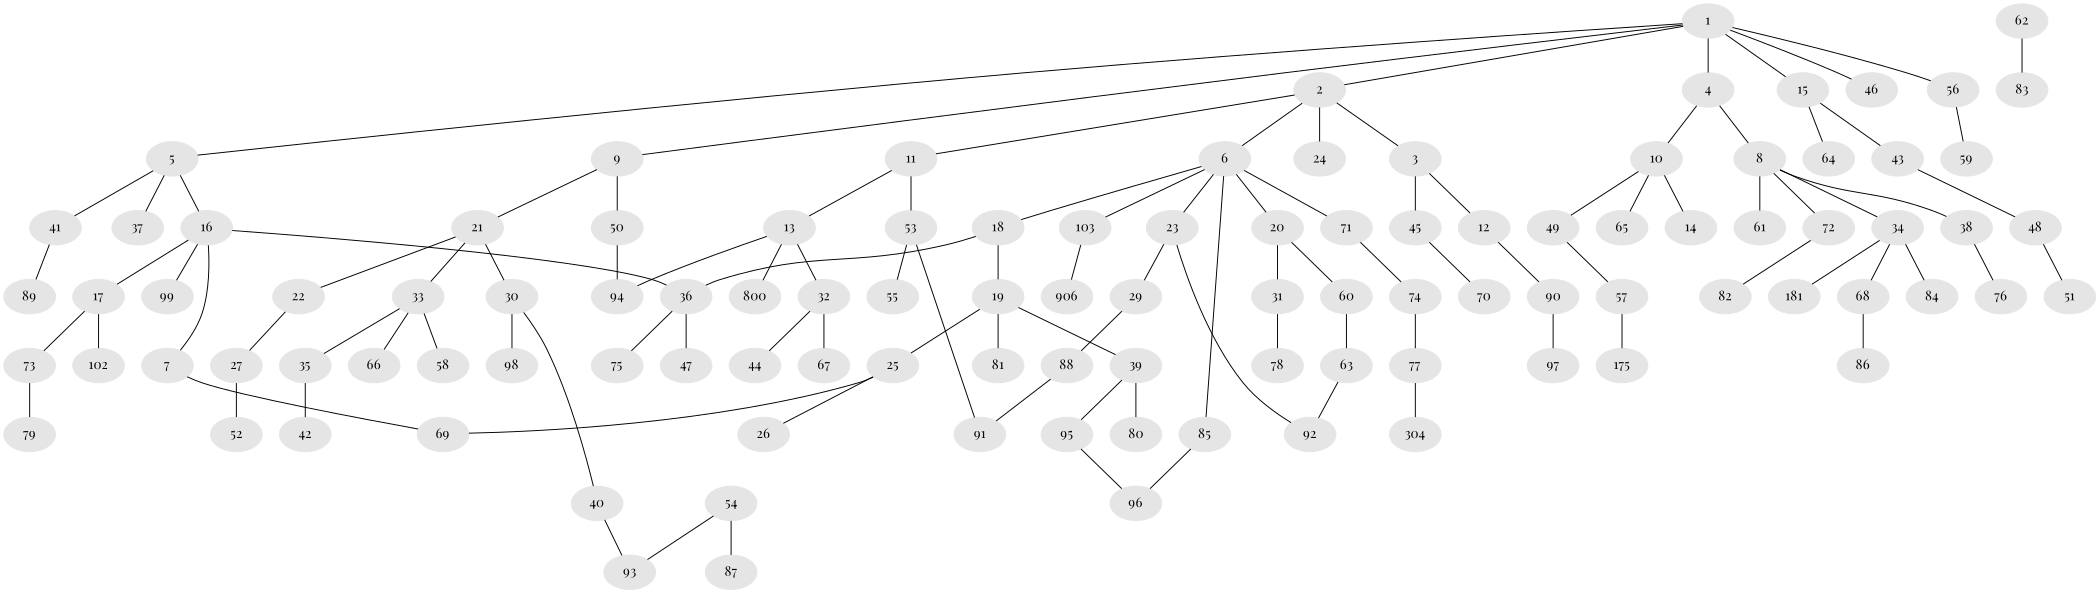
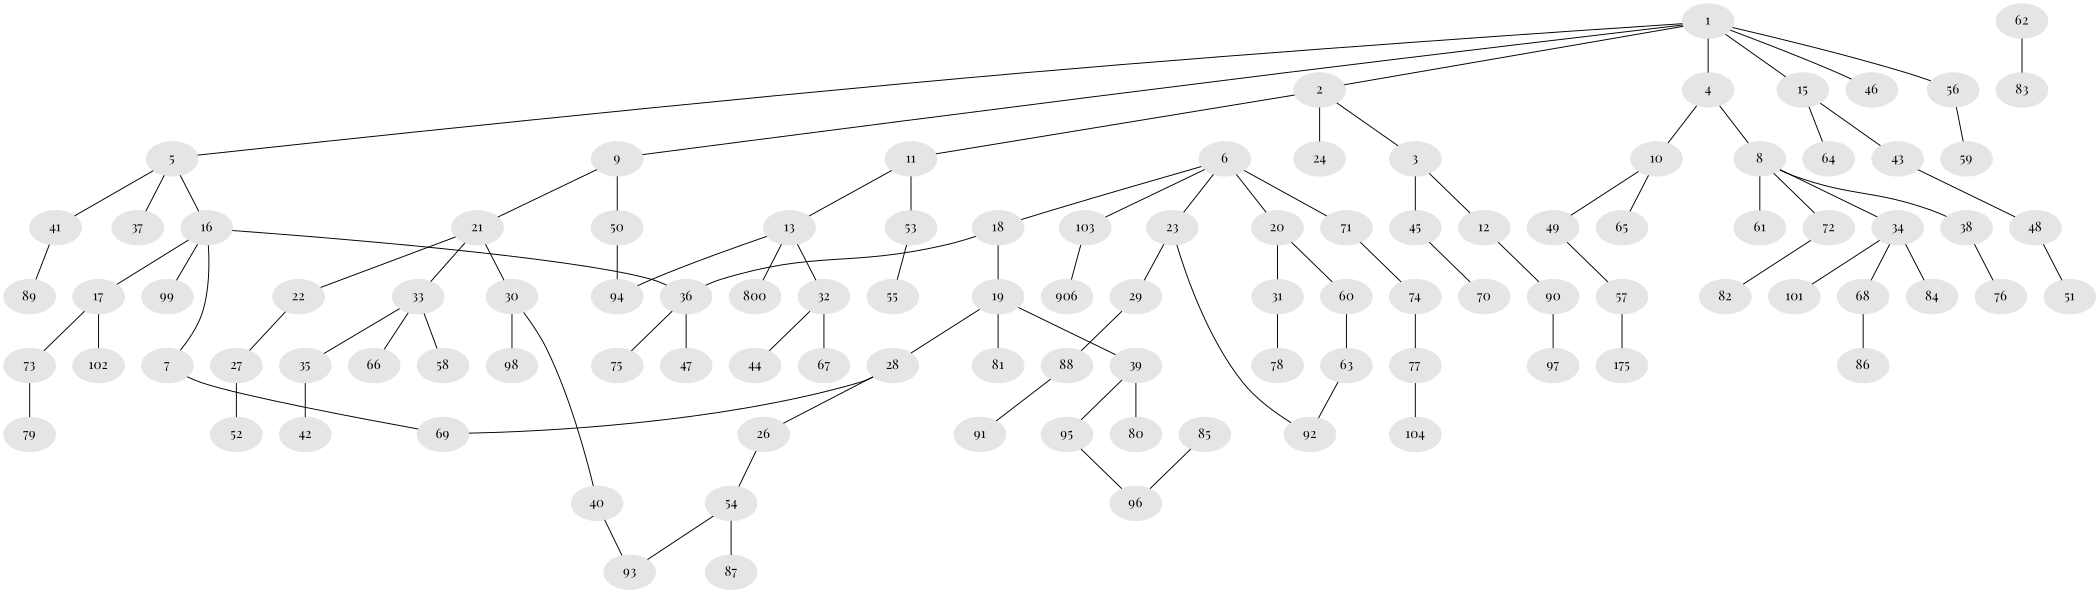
edge "2" -- "6": removed
node "14": removed
edge "6" -- "85": removed
node "181": label "181" -> "101"
edge "53" -- "91": removed
node "25": label "25" -> "28"
node "304": label "304" -> "104"
edge "26" -- "54": added
